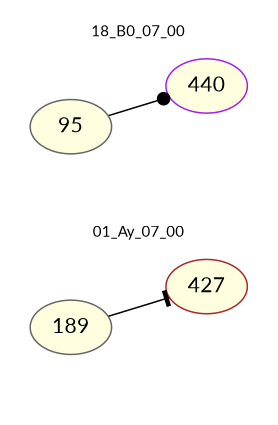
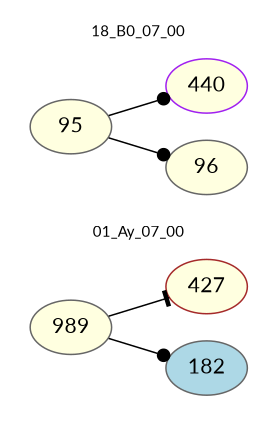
node "96": added
node "189": label "189" -> "989"
node "182": added
